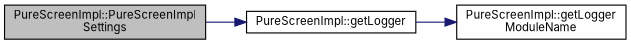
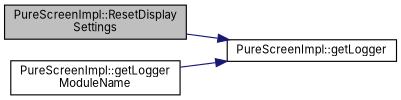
node "PureScreenImpl::PureScreenImpl Settings": label "PureScreenImpl::PureScreenImpl Settings" -> "PureScreenImpl::ResetDisplay Settings"
edge "PureScreenImpl::getLogger" -> "PureScreenImpl::getLogger ModuleName": reversed
